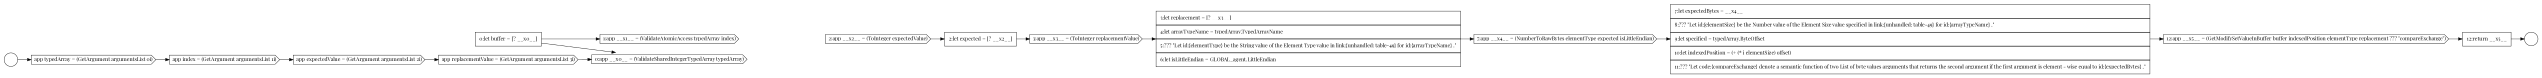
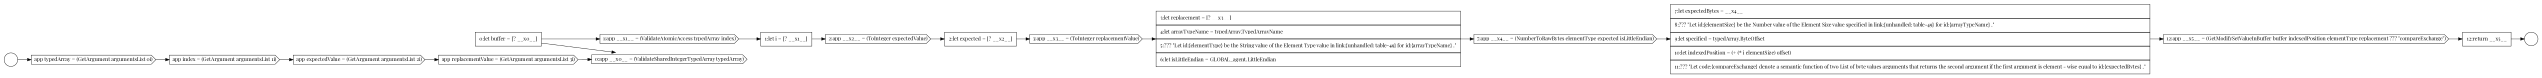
node "1:let i = [? __x1__]": added
